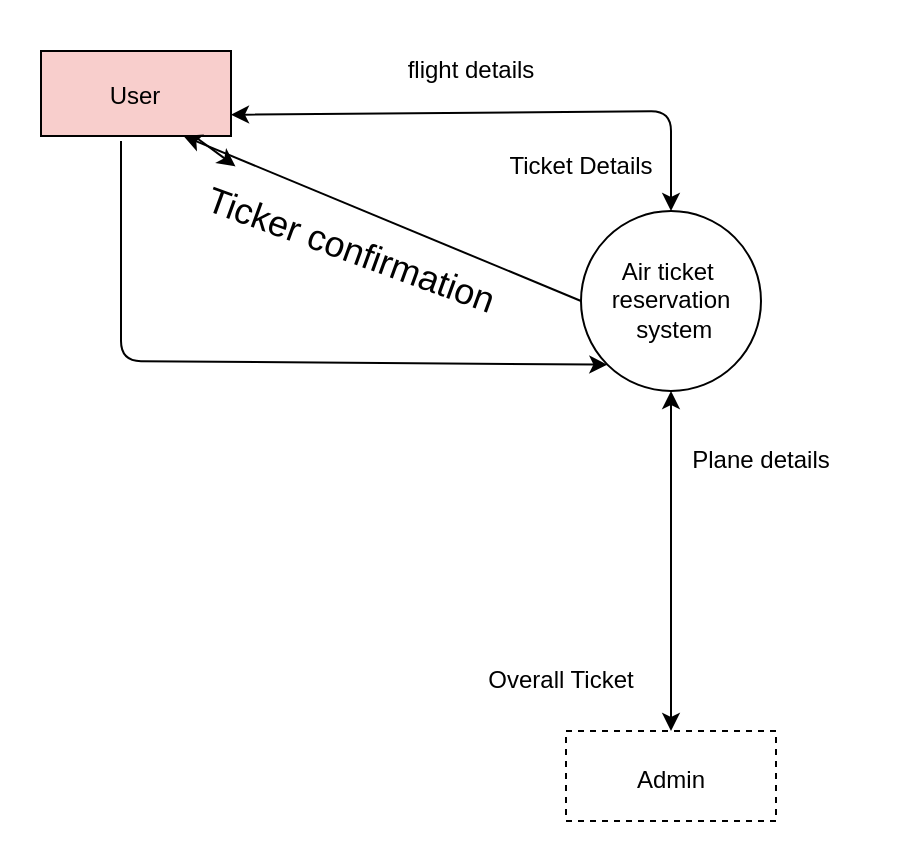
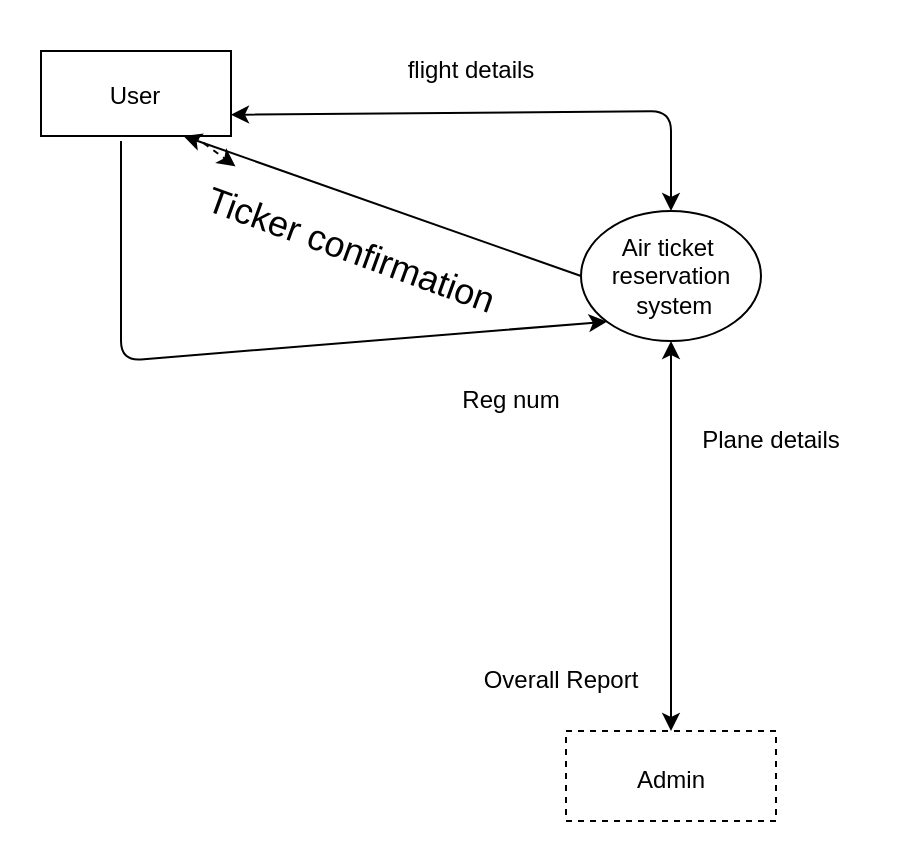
node "User": fillcolor #f8cecc -> #ffffff
edge "User" -> "Ticker confirmation": style solid -> dashed
node "Ticket Details": removed
node "Air ticket reservation system": size 180x180 -> 180x130
node "Reg num": added
node "Plane details": moved (761, 461) -> (771, 441)
node "Overall Ticket": label "Overall Ticket" -> "Overall Report"
